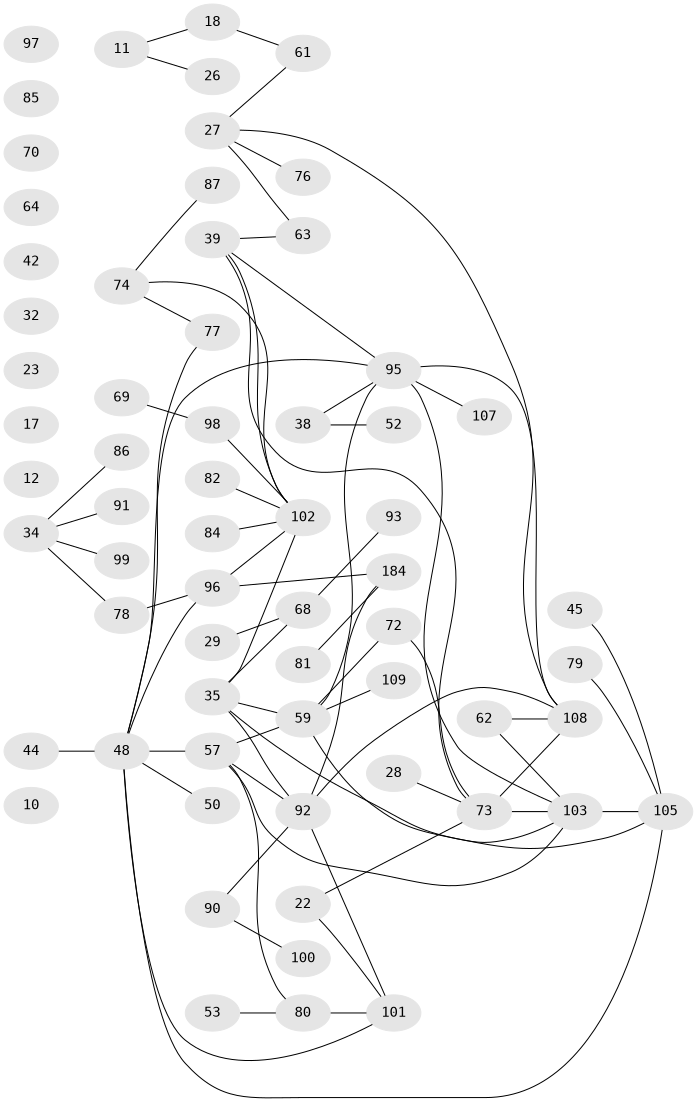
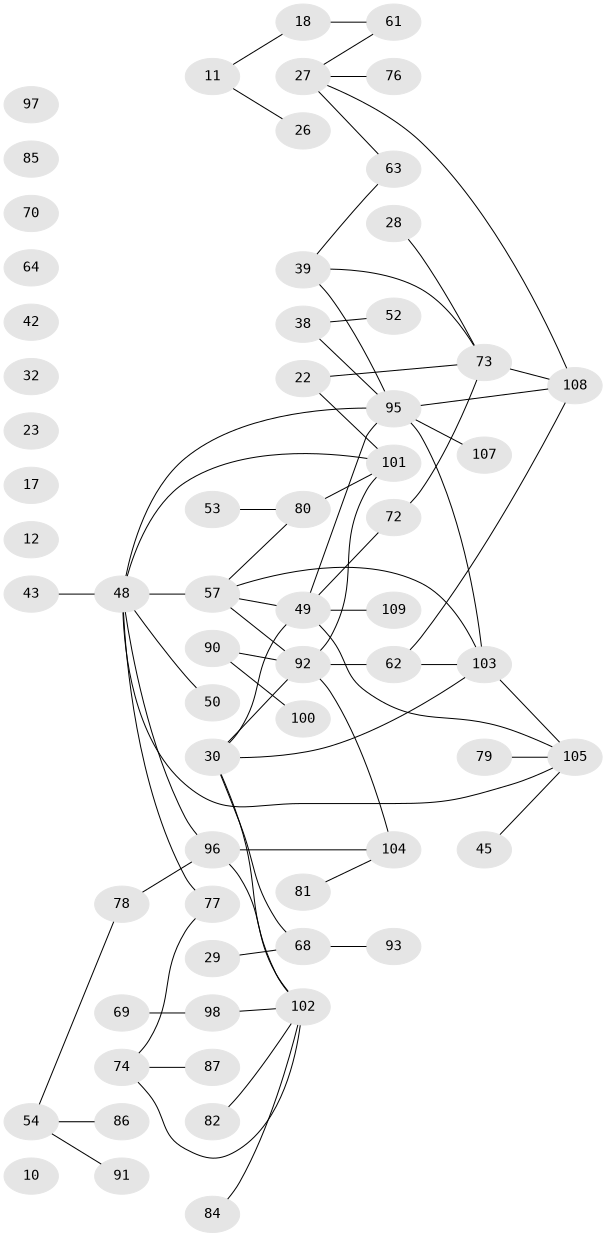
edge "39" -- "102": removed
node "34": label "34" -> "54"
node "99": removed
node "184": label "184" -> "104"
node "35": label "35" -> "30"
edge "108" -- "92": now "62" -- "92"
node "59": label "59" -> "49"
node "44": label "44" -> "43"
edge "73" -- "103": removed
